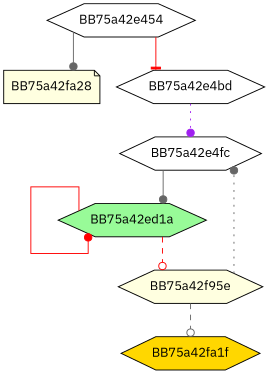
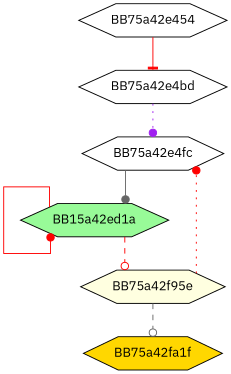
node "BB75a42fa28": removed
node "BB75a42ed1a": label "BB75a42ed1a" -> "BB15a42ed1a"
edge "BB75a42f95e" -> "BB75a42e4fc": color gray40 -> red
